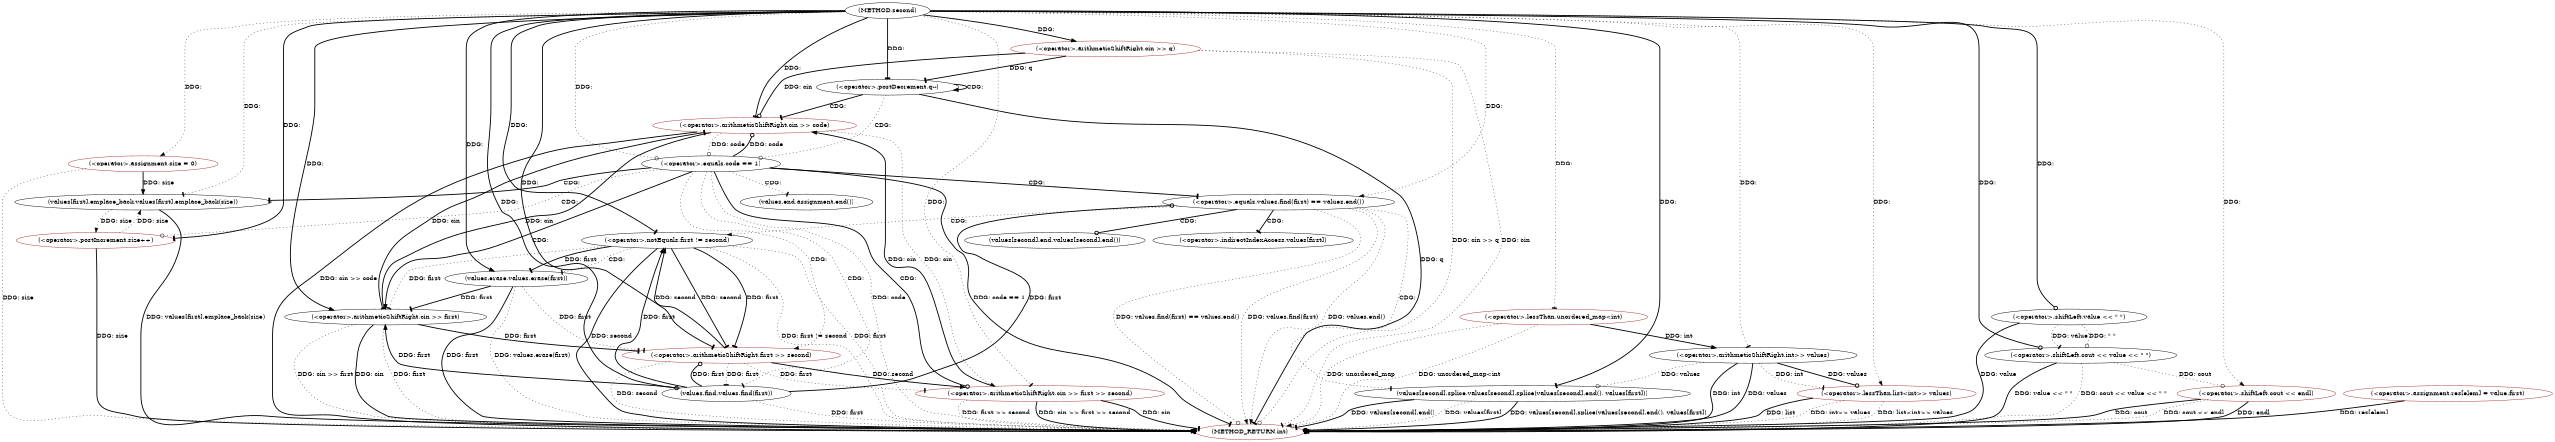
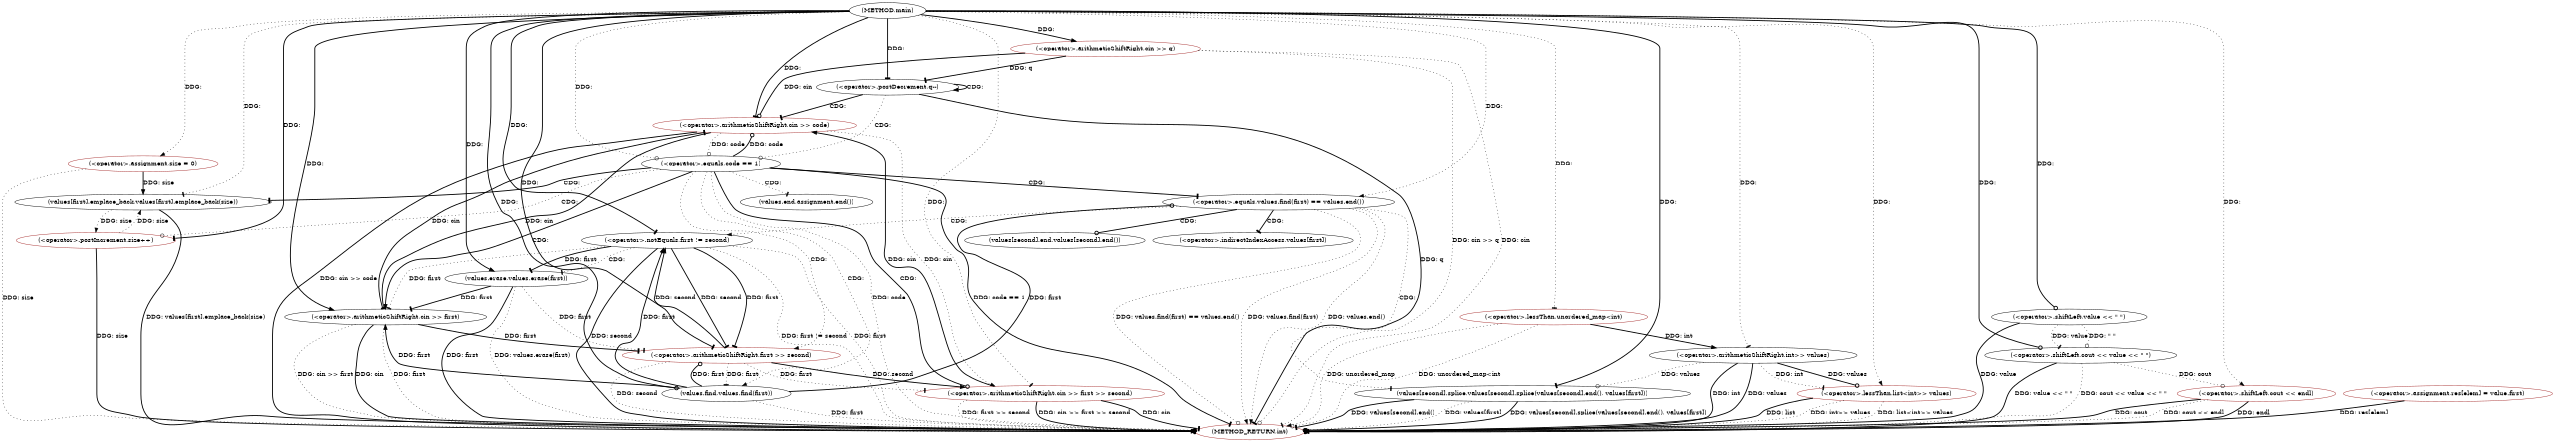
node "(METHOD,second)": label "(METHOD,second)" -> "(METHOD,main)"
edge "(<operator>.equals,code == 1)" -> "(values.find,values.find(first))": arrowhead tee -> normal
